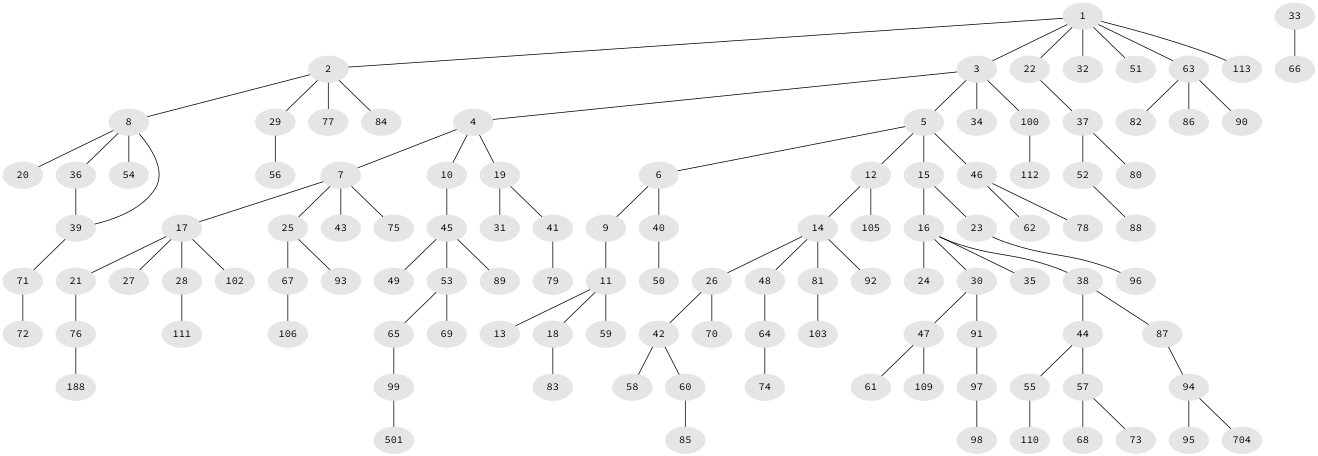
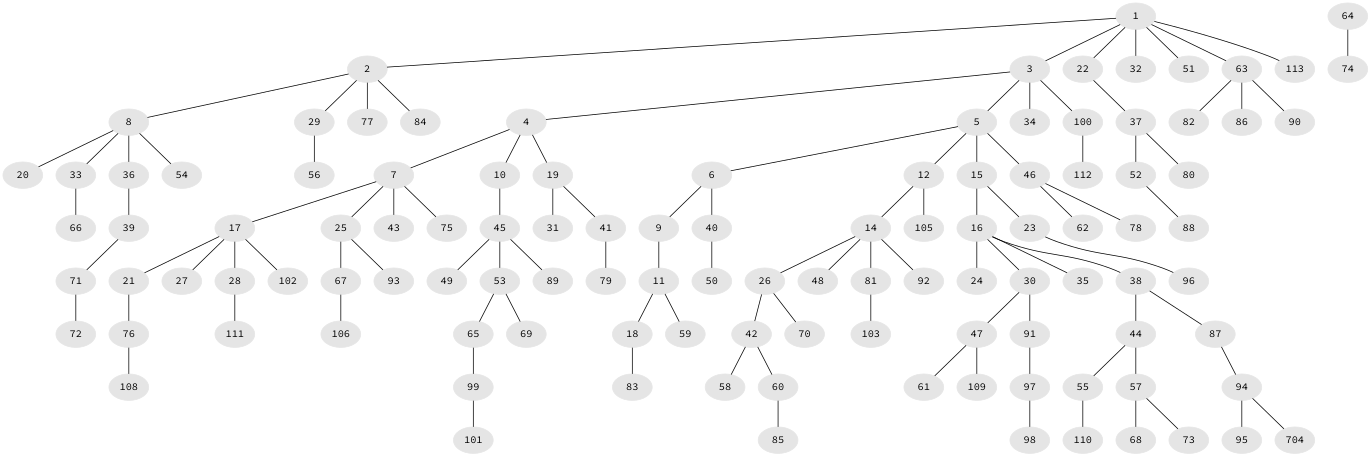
edge "8" -- "39": now "8" -- "33"
edge "48" -- "64": removed
node "13": removed
node "188": label "188" -> "108"
node "501": label "501" -> "101"
